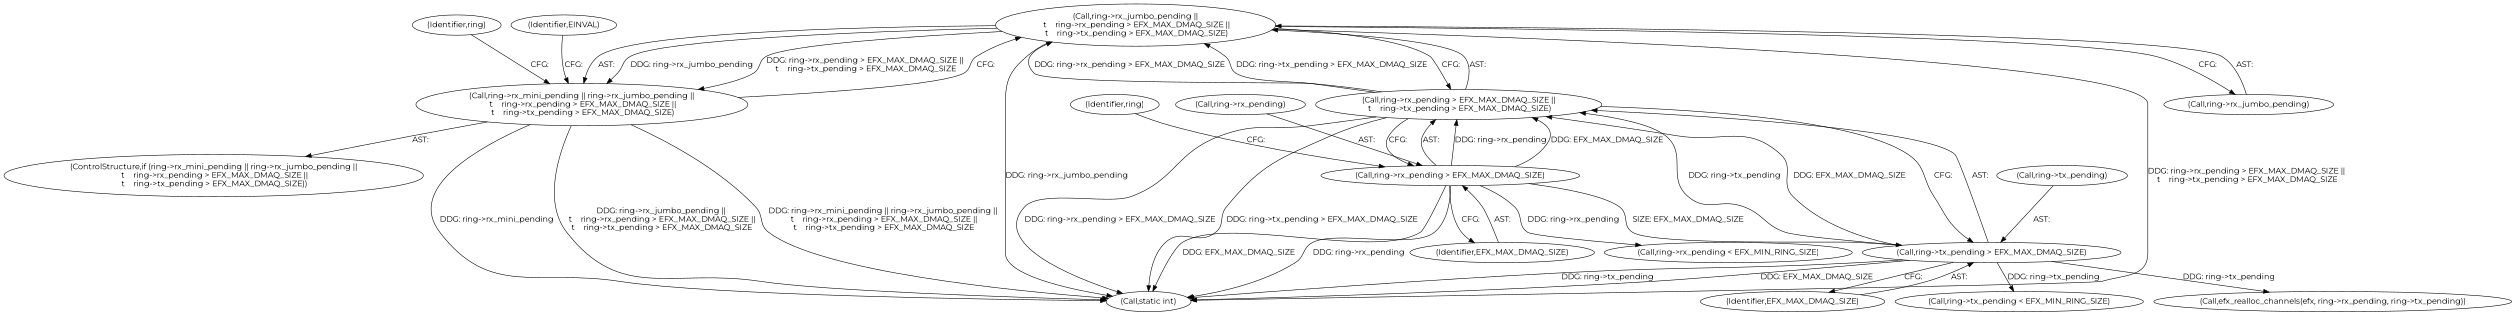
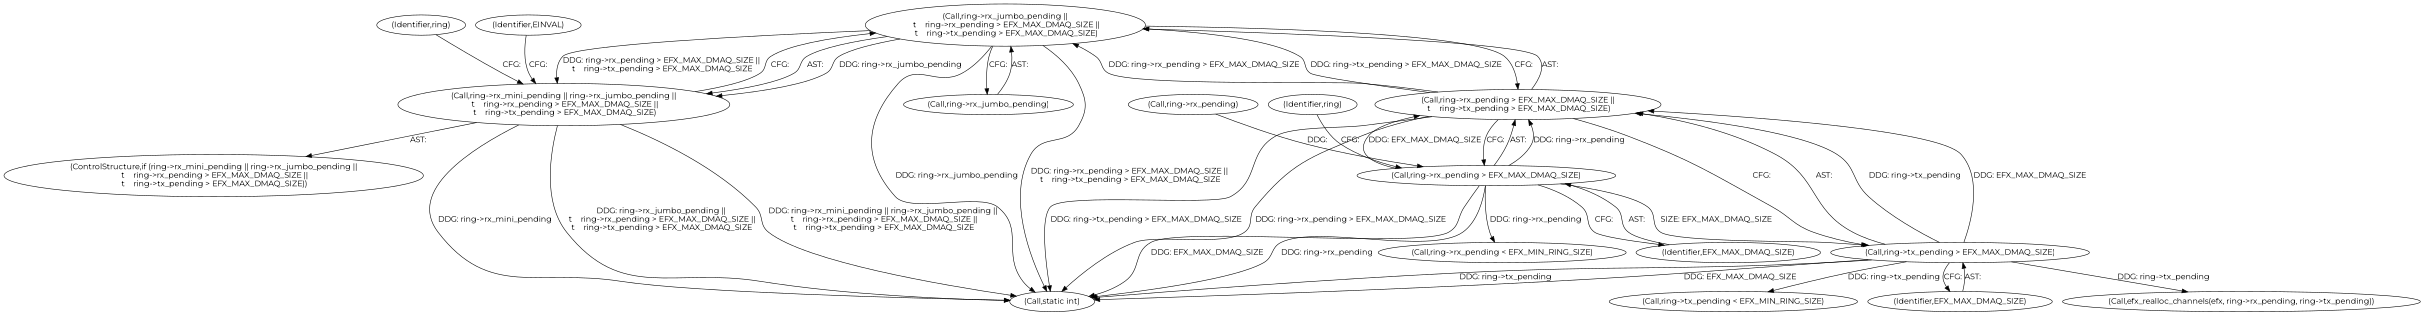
edge "(Call,ring->rx_pending)" -> "(Call,ring->rx_pending > EFX_MAX_DMAQ_SIZE)": label "AST: " -> "DDG: "
node "(Call,ring->tx_pending)": removed
